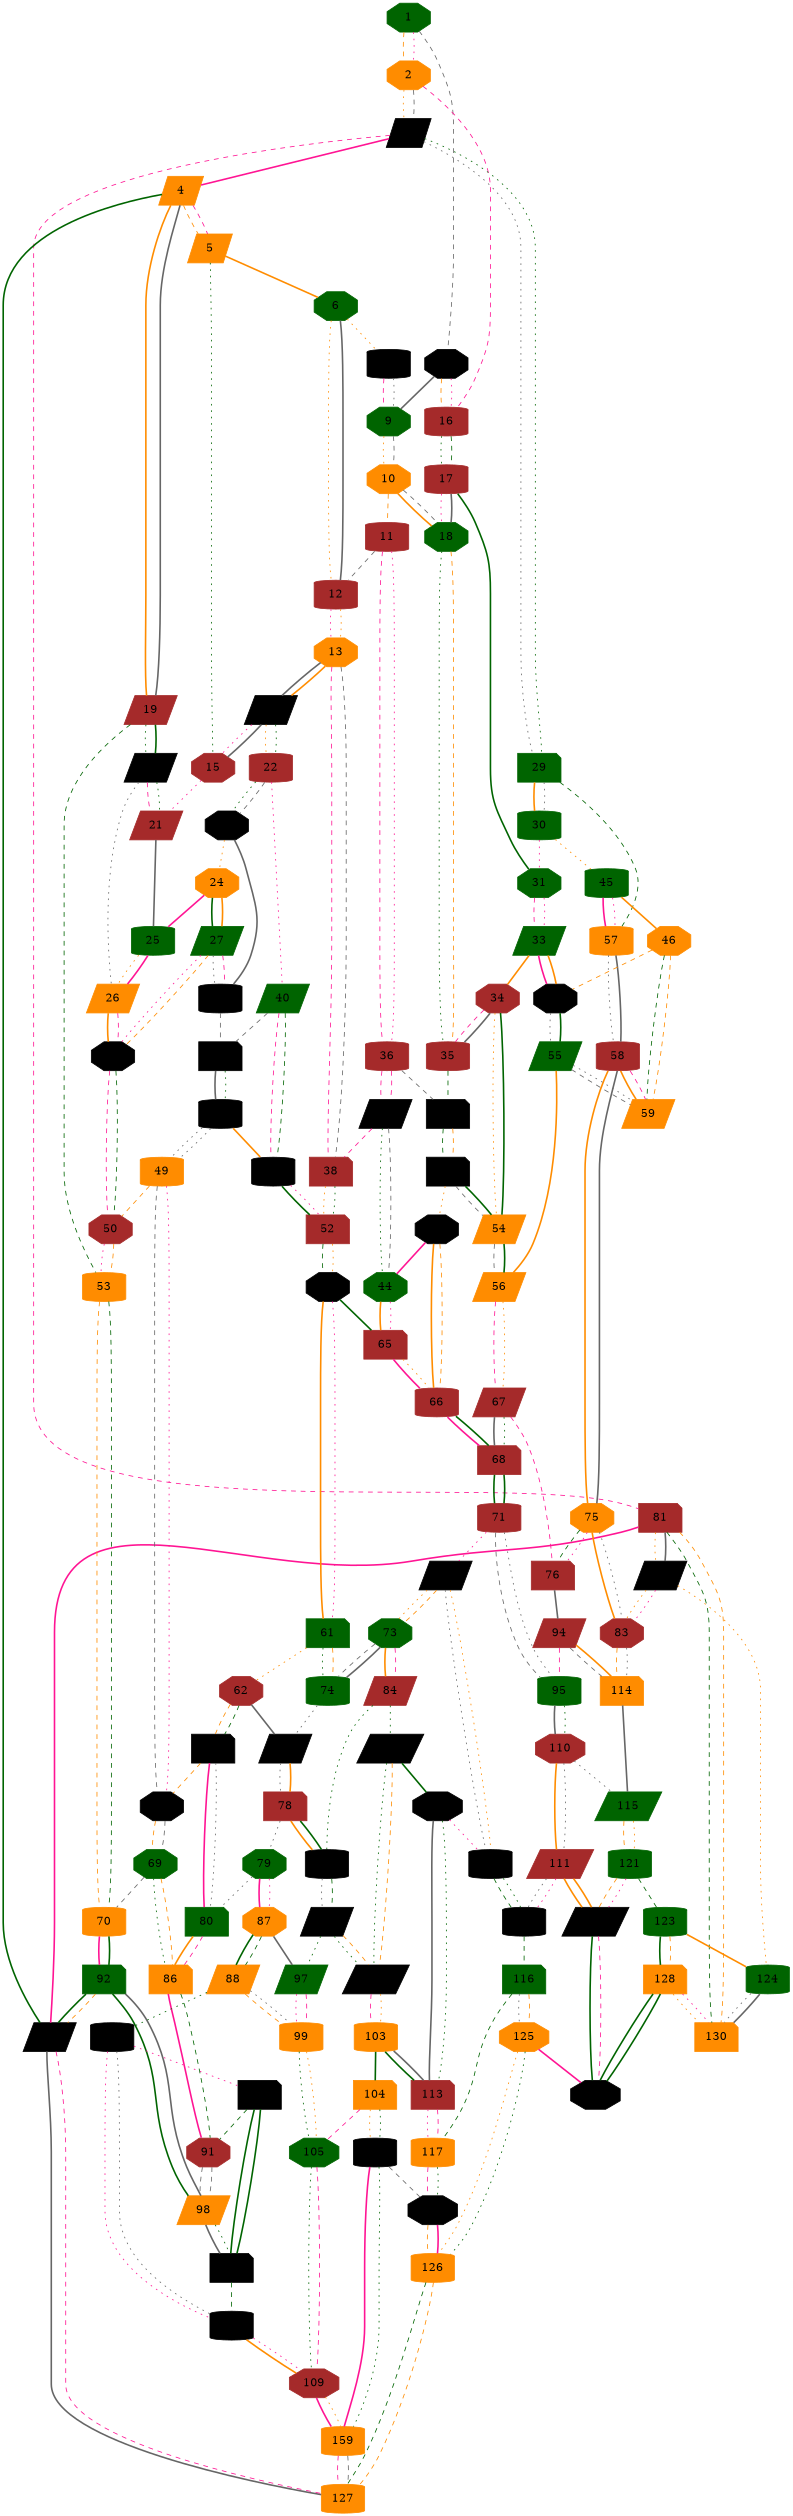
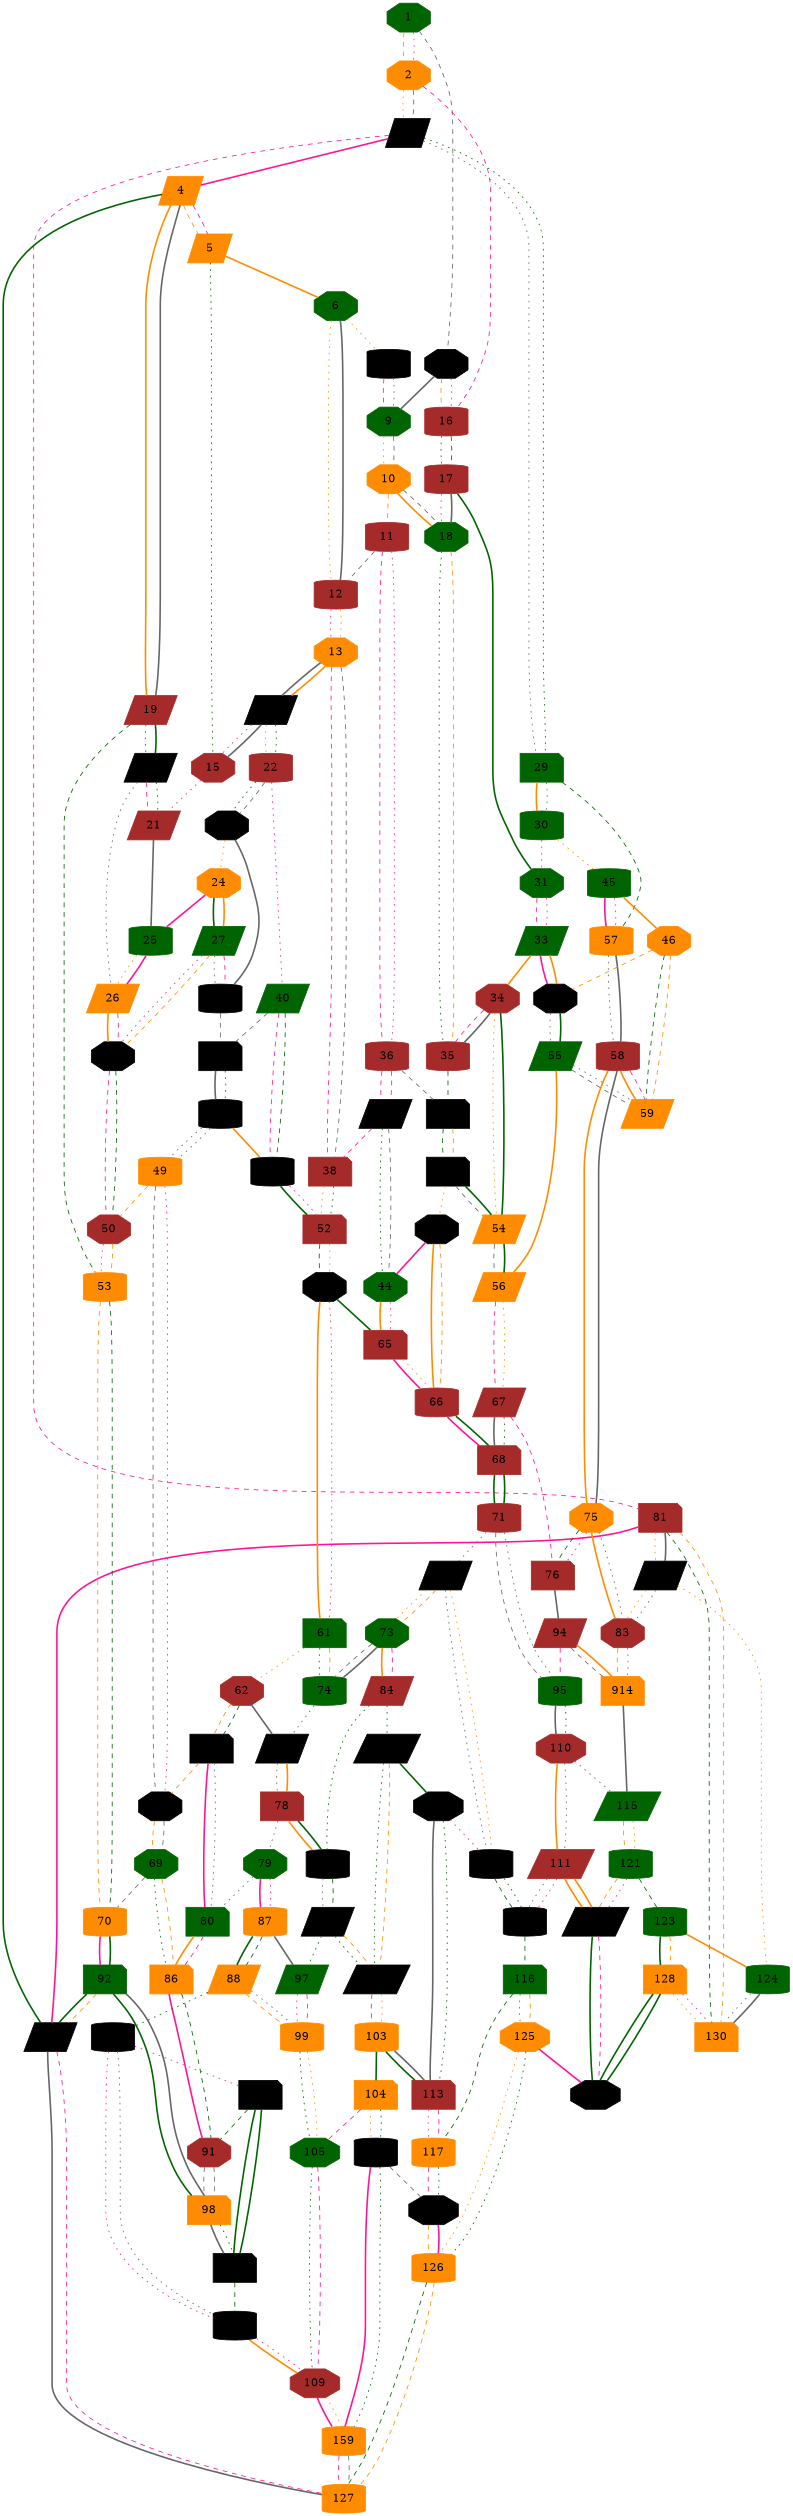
node "114": label "114" -> "914"
node "87": shape octagon -> cylinder
node "98": shape parallelogram -> note
